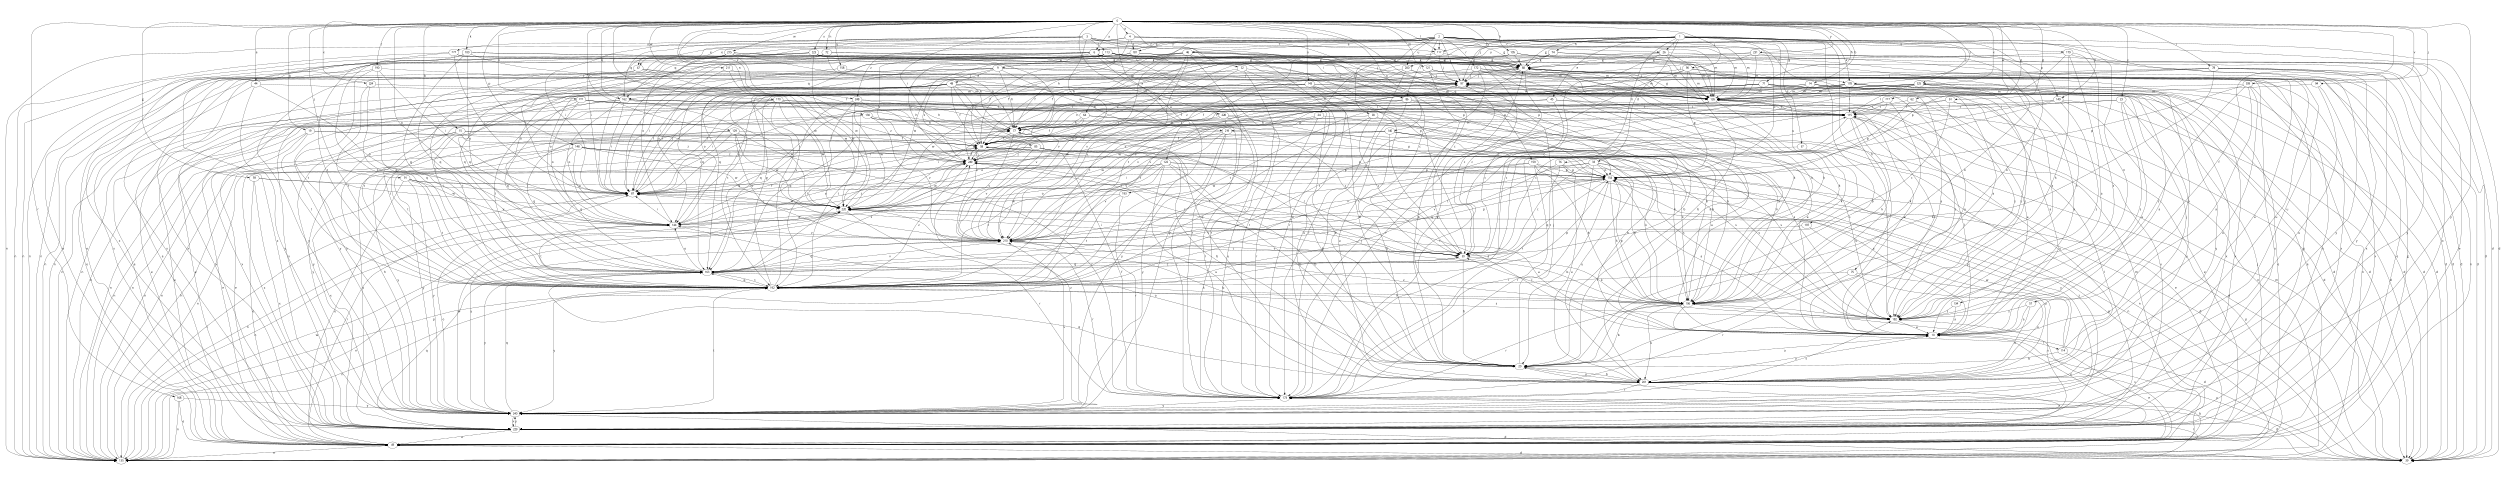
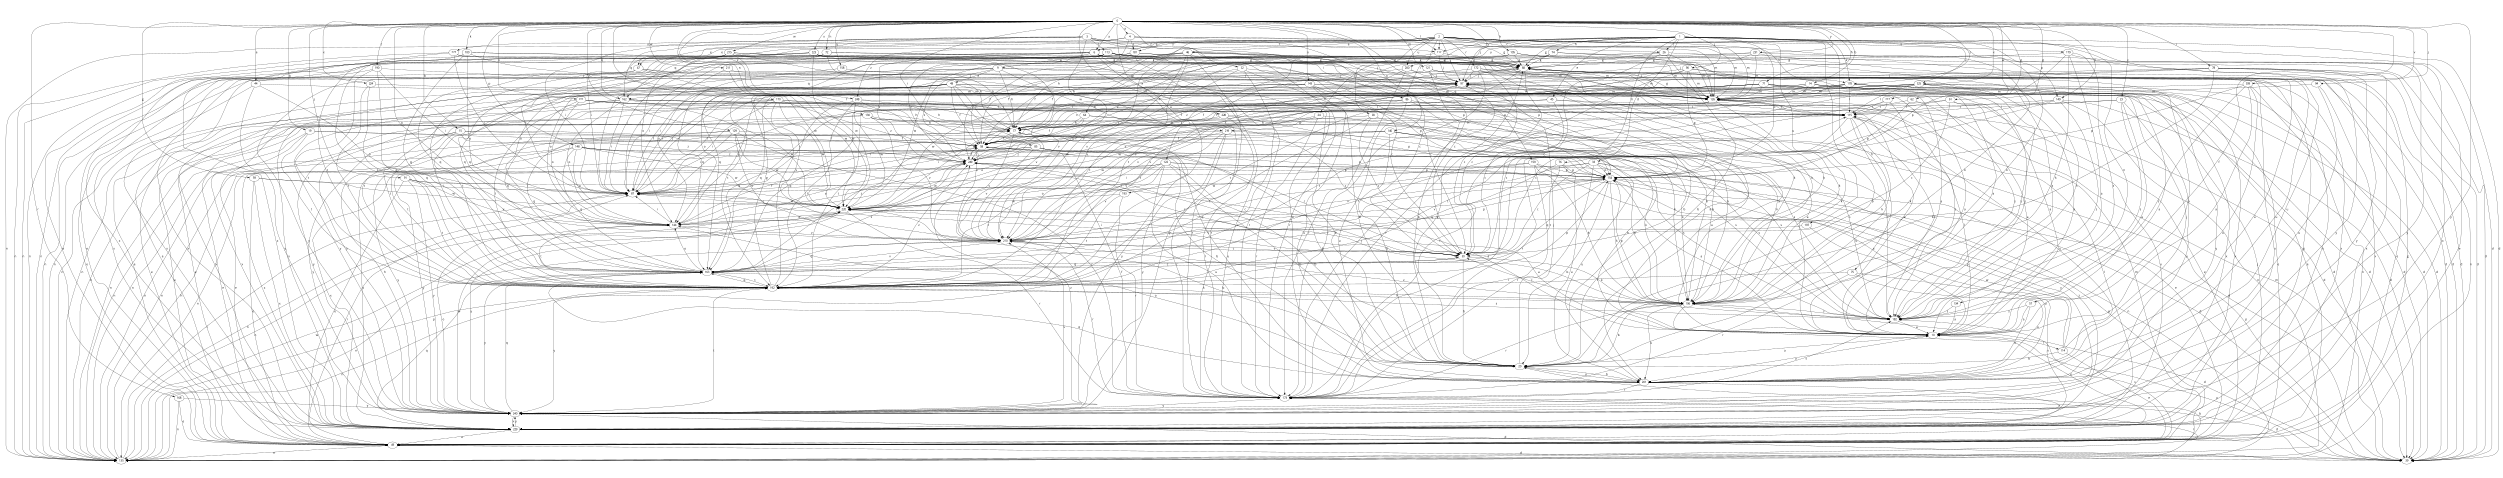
edge "86" -> "115": now "86" -> "154"
node "37": removed
